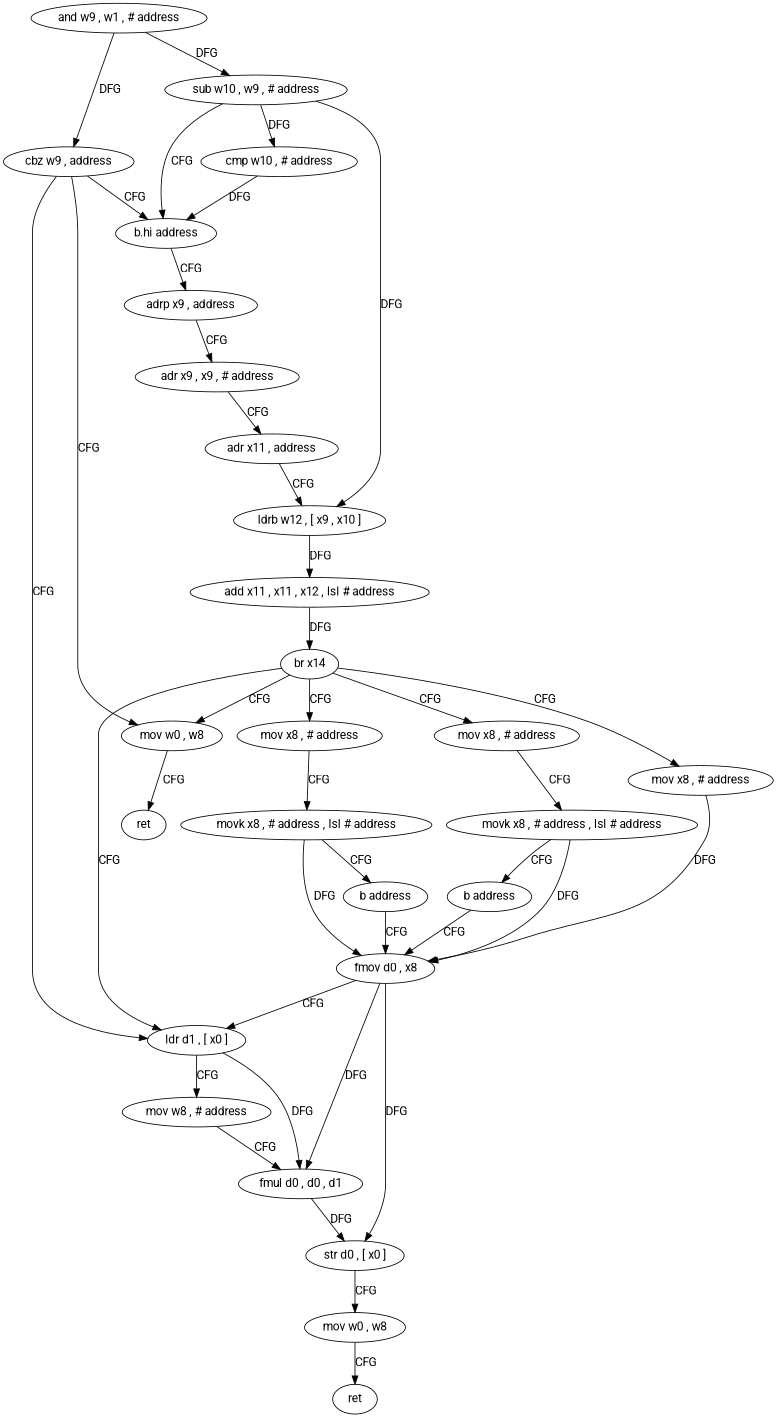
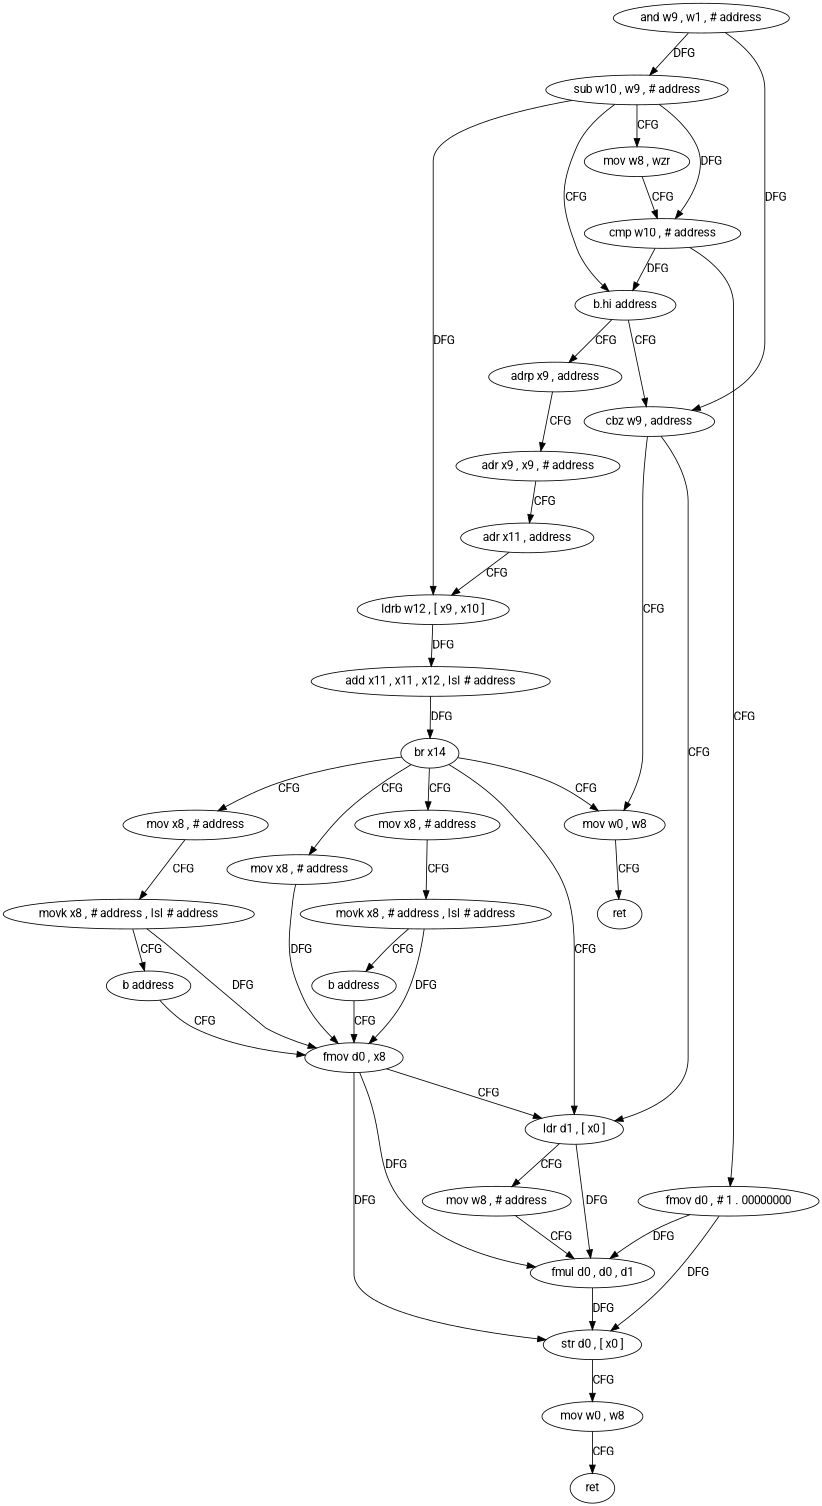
node "mov w8 , wzr": added
edge "cbz w9 , address" -> "b.hi address": reversed
node "fmov d0 , # 1 . 00000000": added
